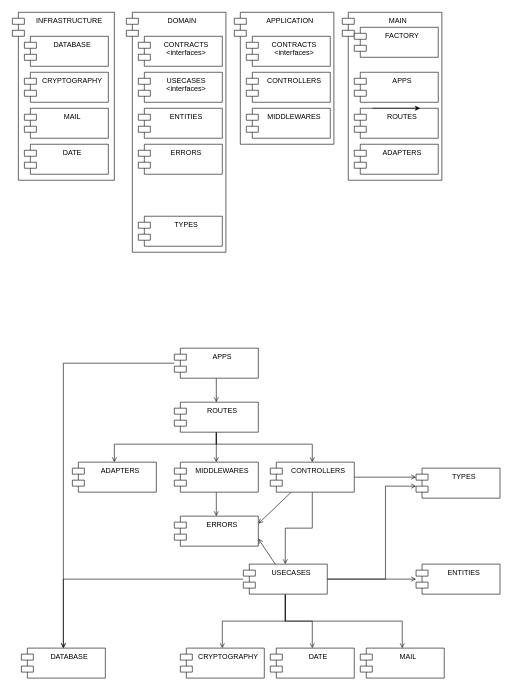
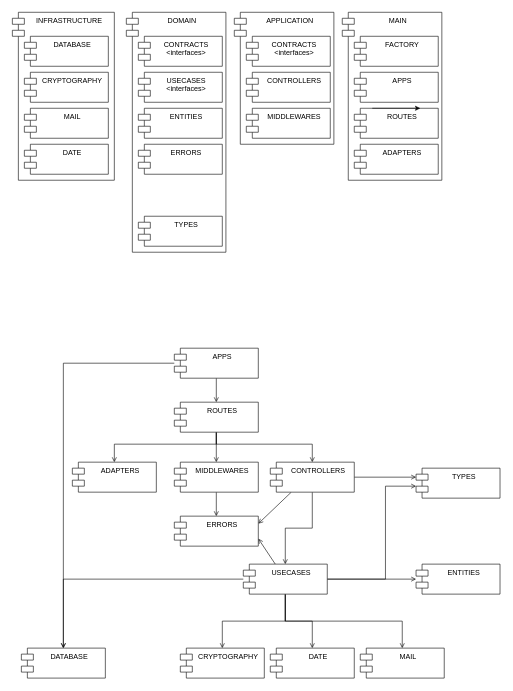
node "FACTORY": moved (396, 42) -> (396, 51)
